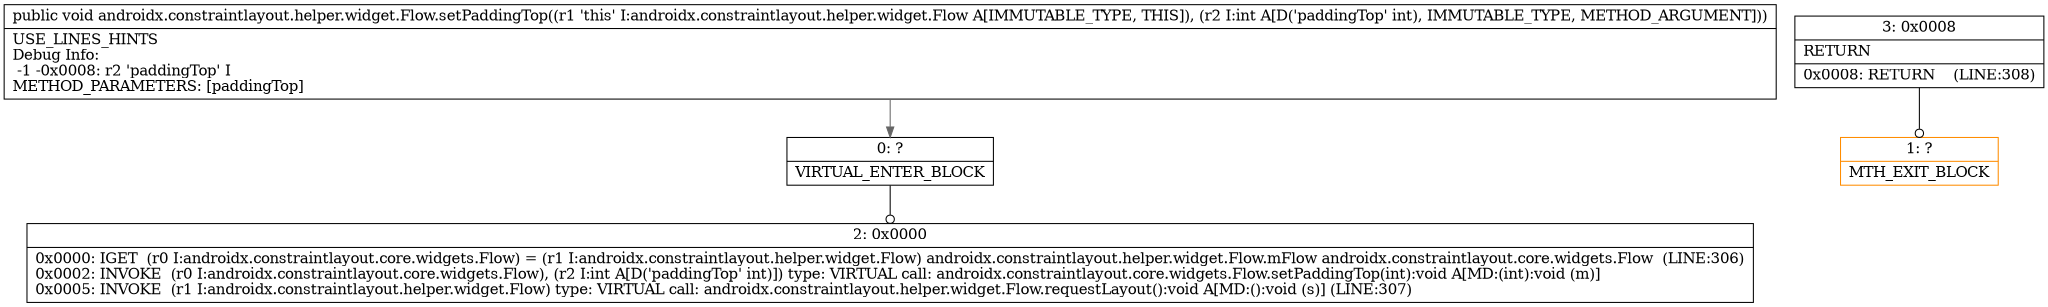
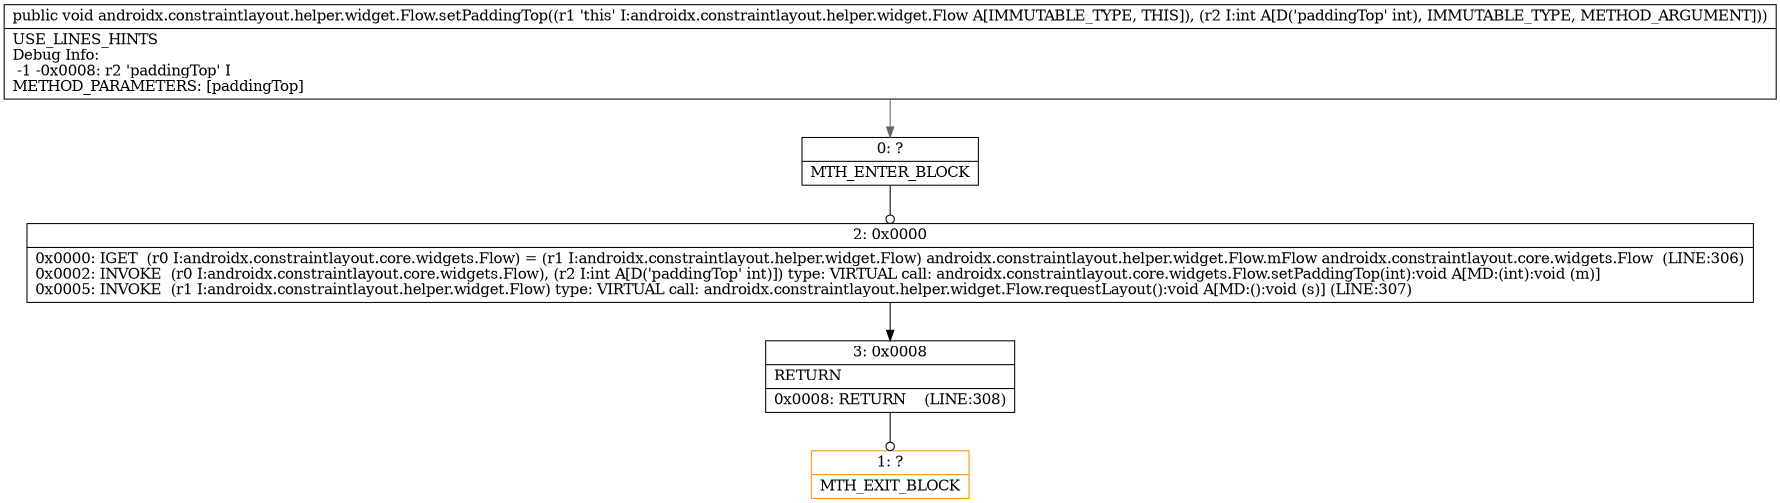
node "0: ?": text "VIRTUAL_ENTER_BLOCK" -> "MTH_ENTER_BLOCK"
edge "2: 0x0000" -> "3: 0x0008": added
